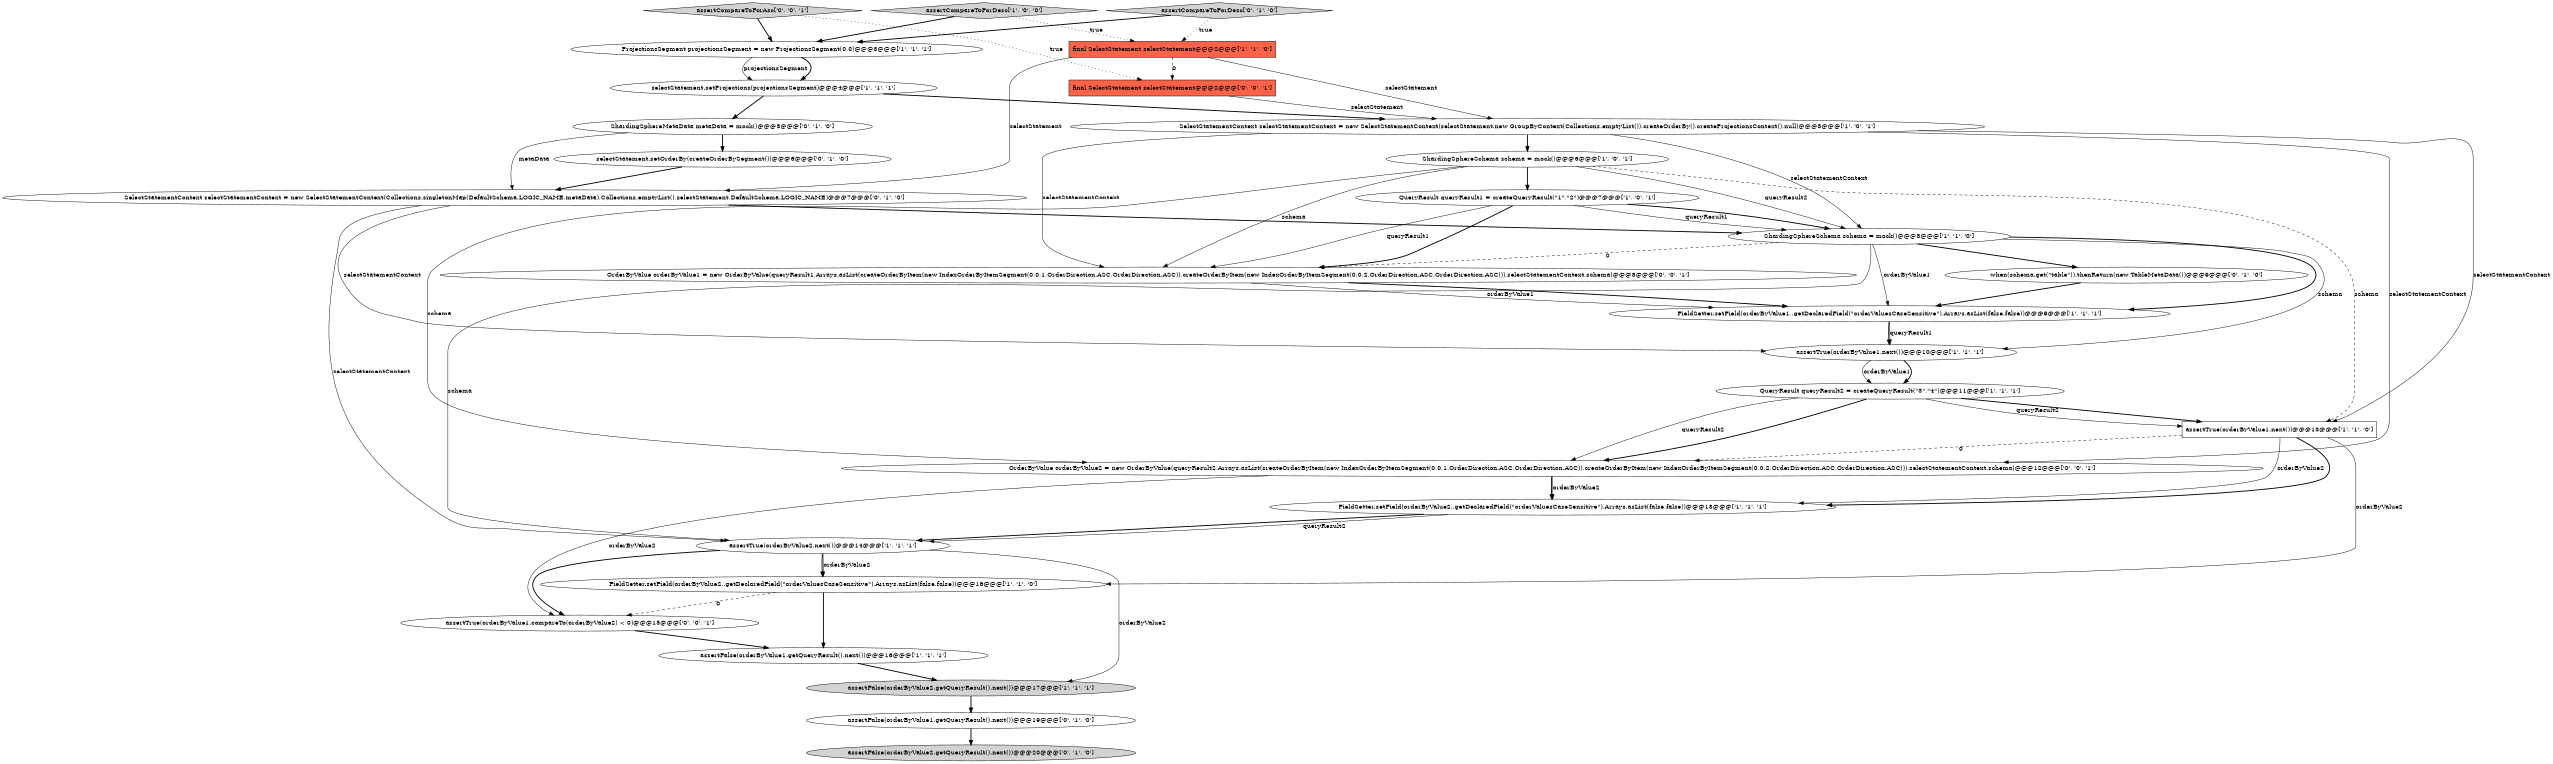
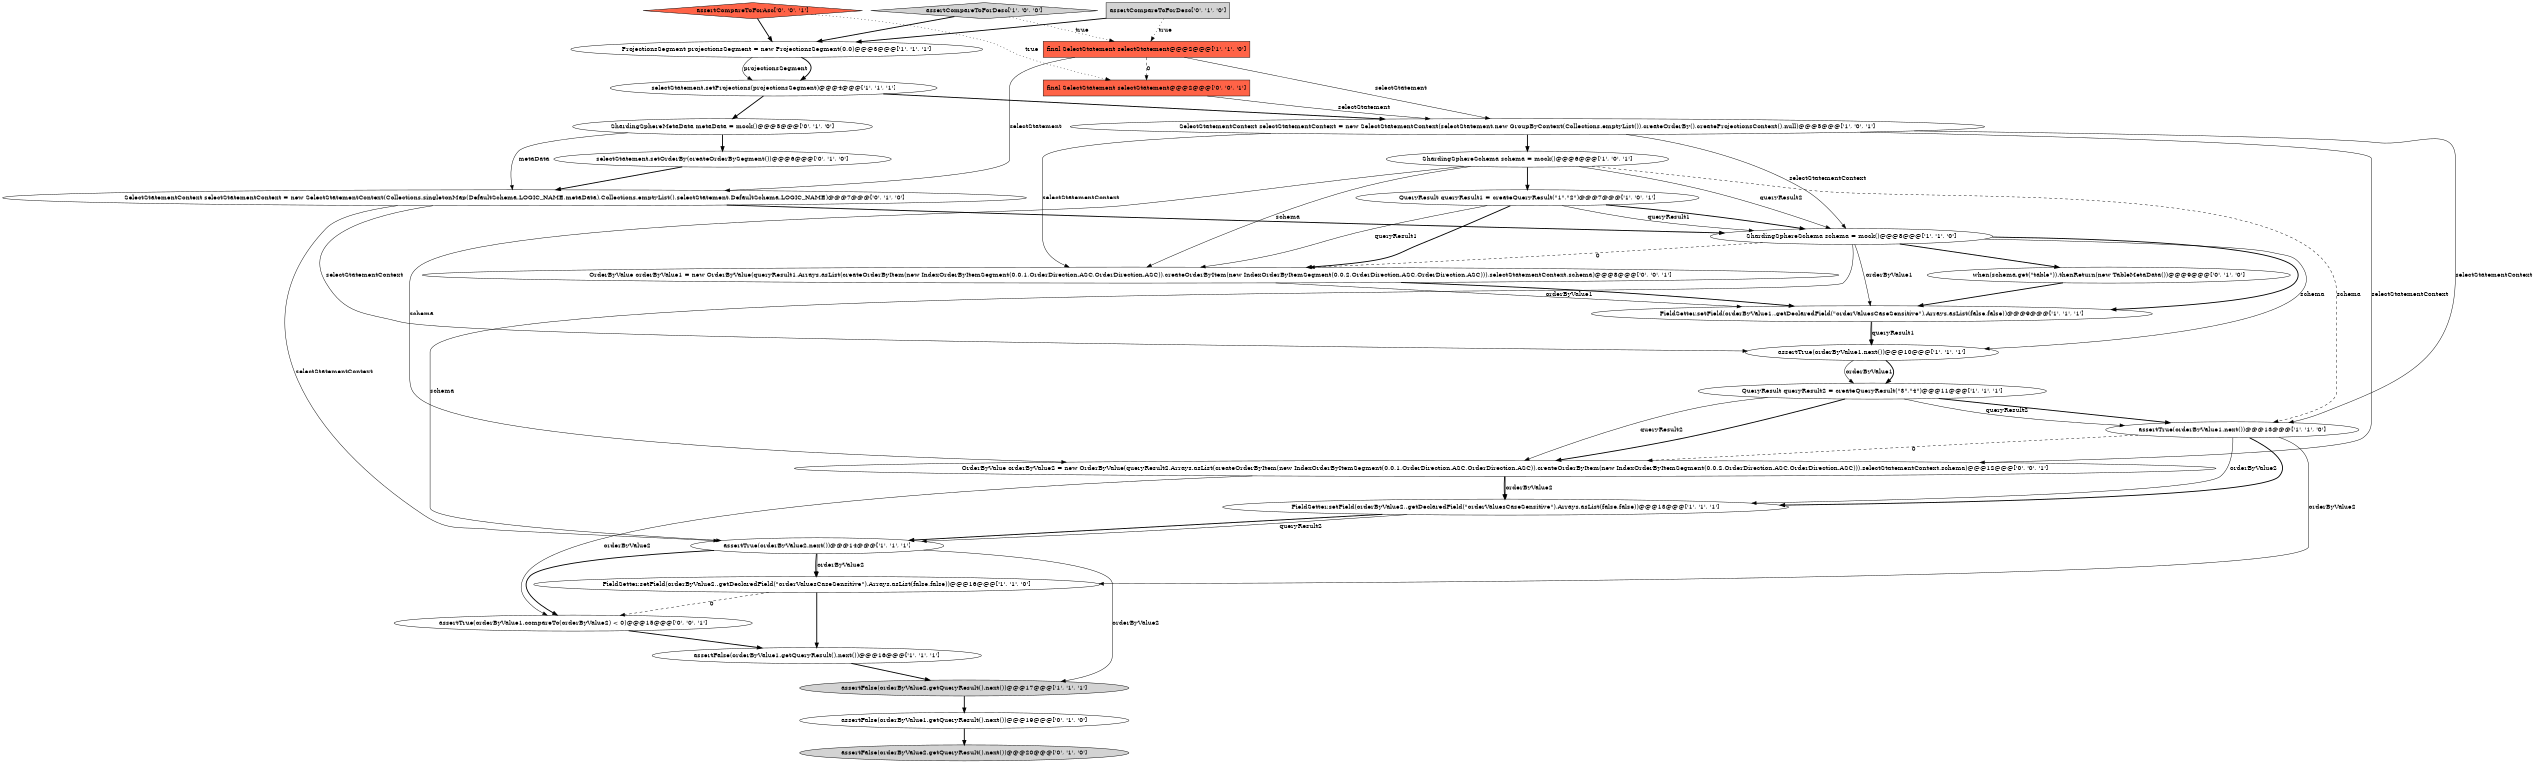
node "assertCompareToForAsc['0', '0', '1']": fillcolor lightgray -> tomato
node "assertCompareToForDesc['0', '1', '0']": shape diamond -> box
node "assertTrue(orderByValue1.next())@@@13@@@['1', '1', '0']": shape box -> ellipse
